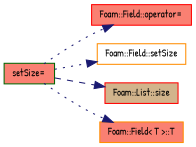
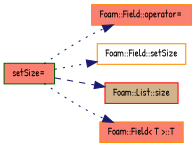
node "Foam::Field::operator=": color red -> darkorange
